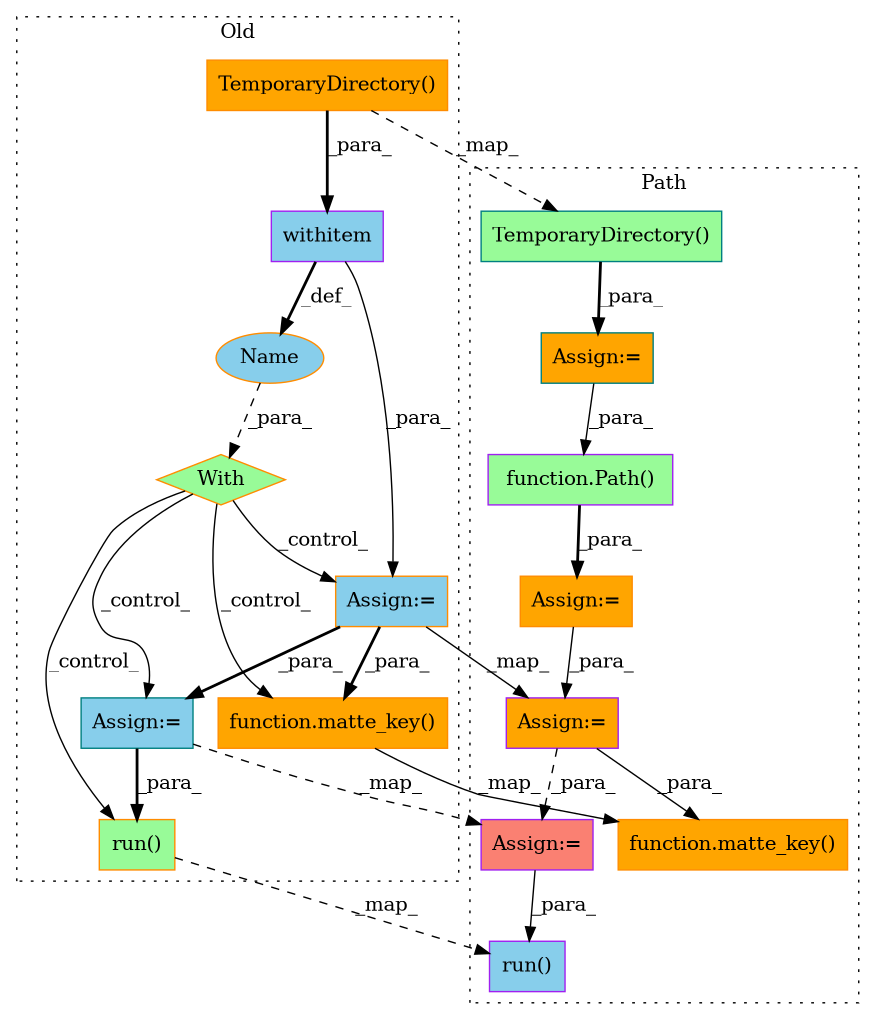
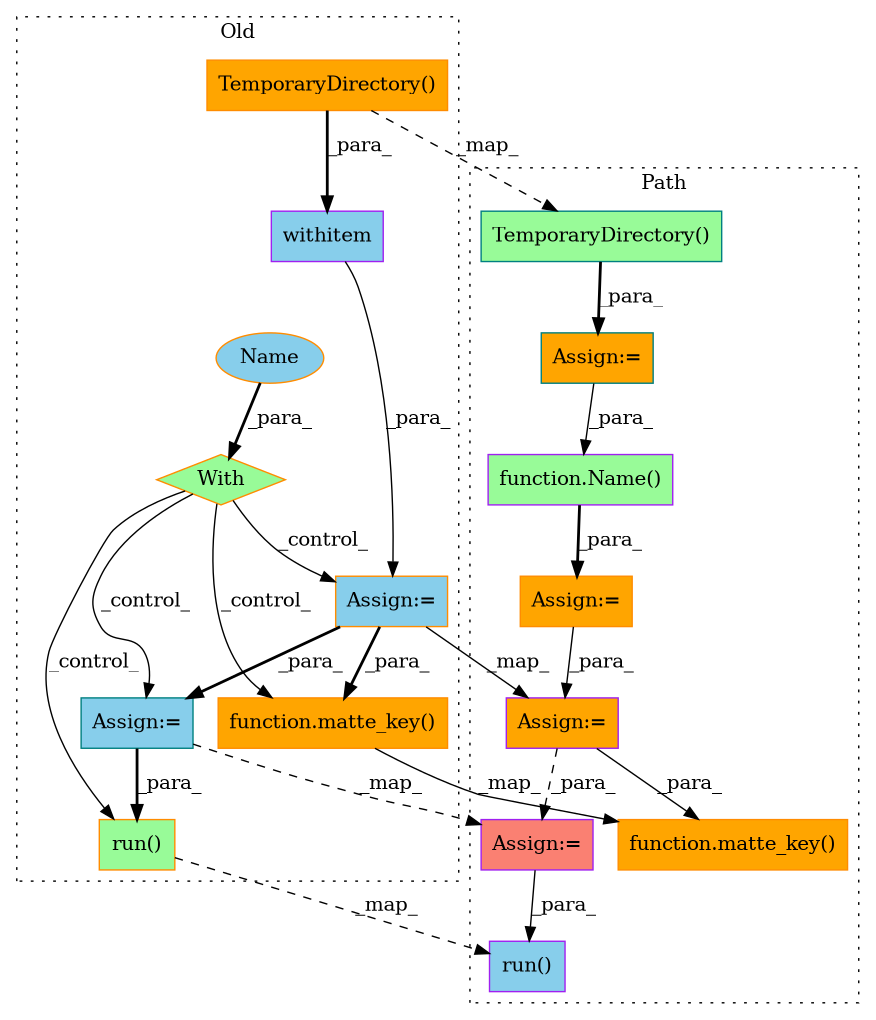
edge "withitem" -> "Name": removed, label "_def_"
edge "Name" -> "With": style dashed -> bold
node "function.Path()": label "function.Path()" -> "function.Name()"
